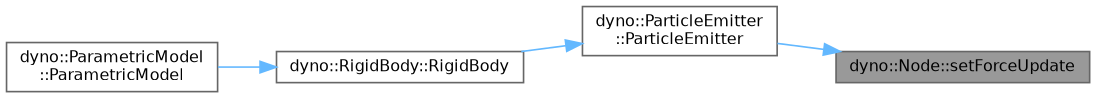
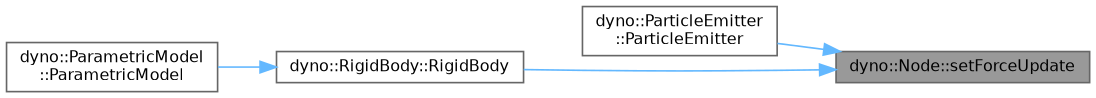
edge "dyno::RigidBody::RigidBody" -> "dyno::ParticleEmitter ::ParticleEmitter": now "dyno::RigidBody::RigidBody" -> "dyno::Node::setForceUpdate"
